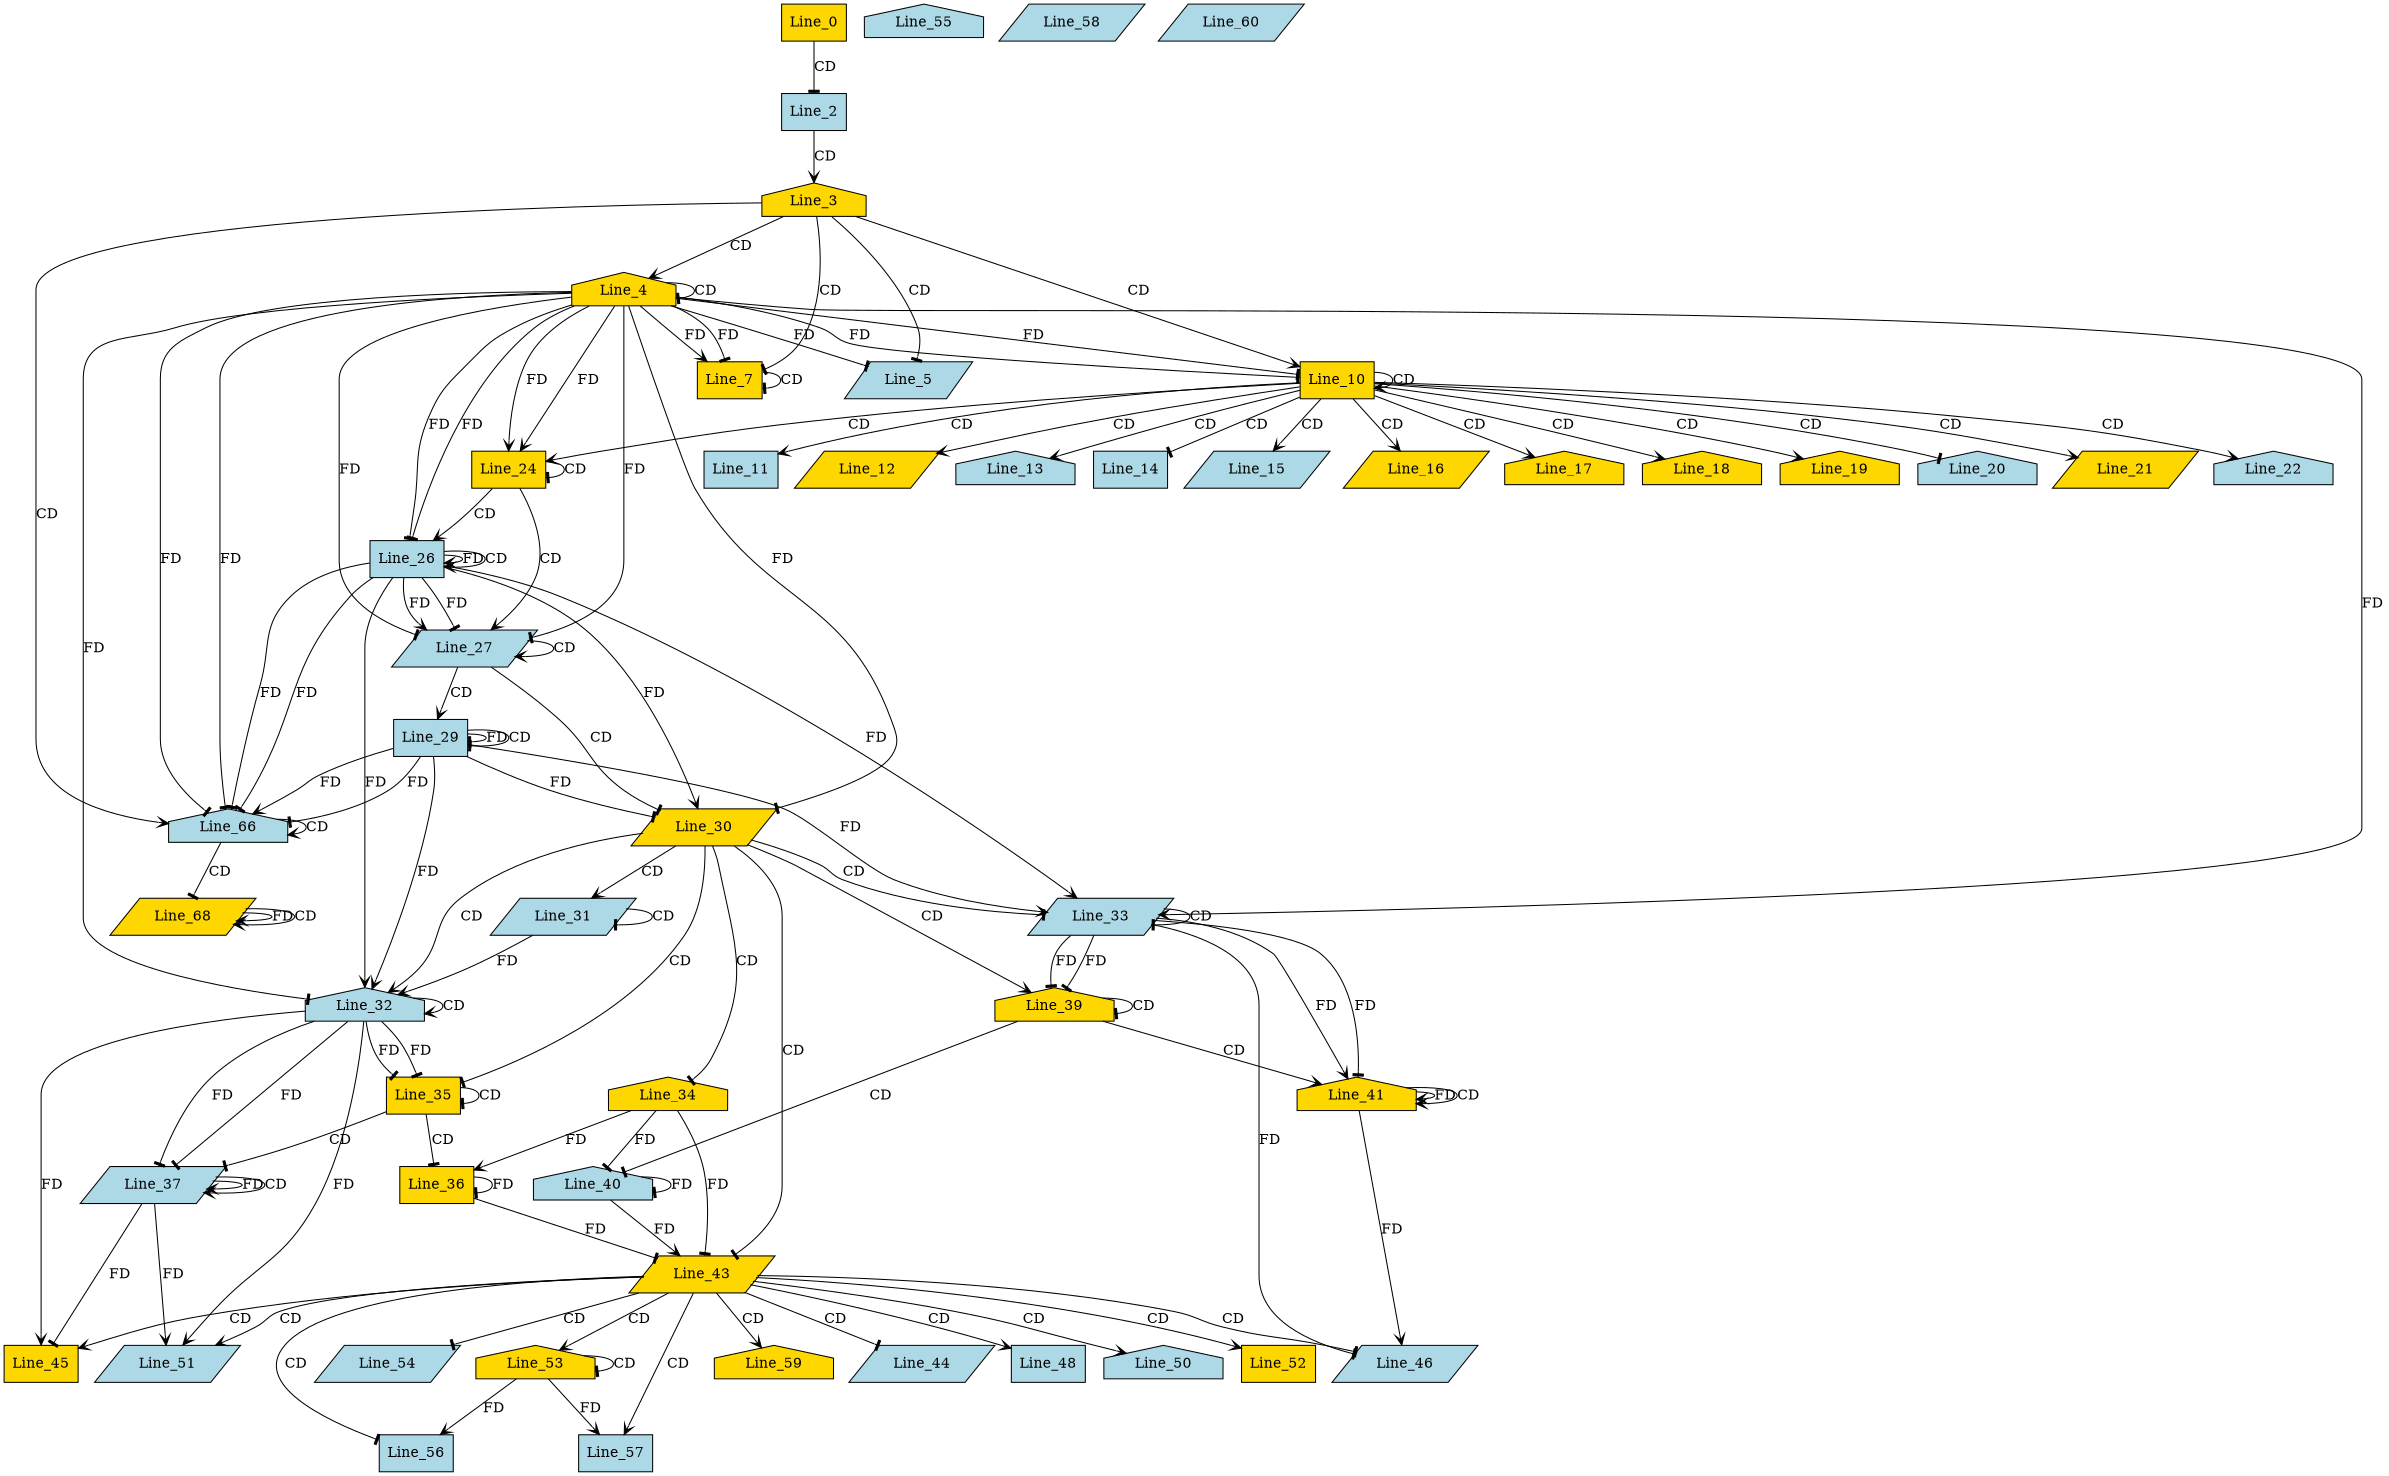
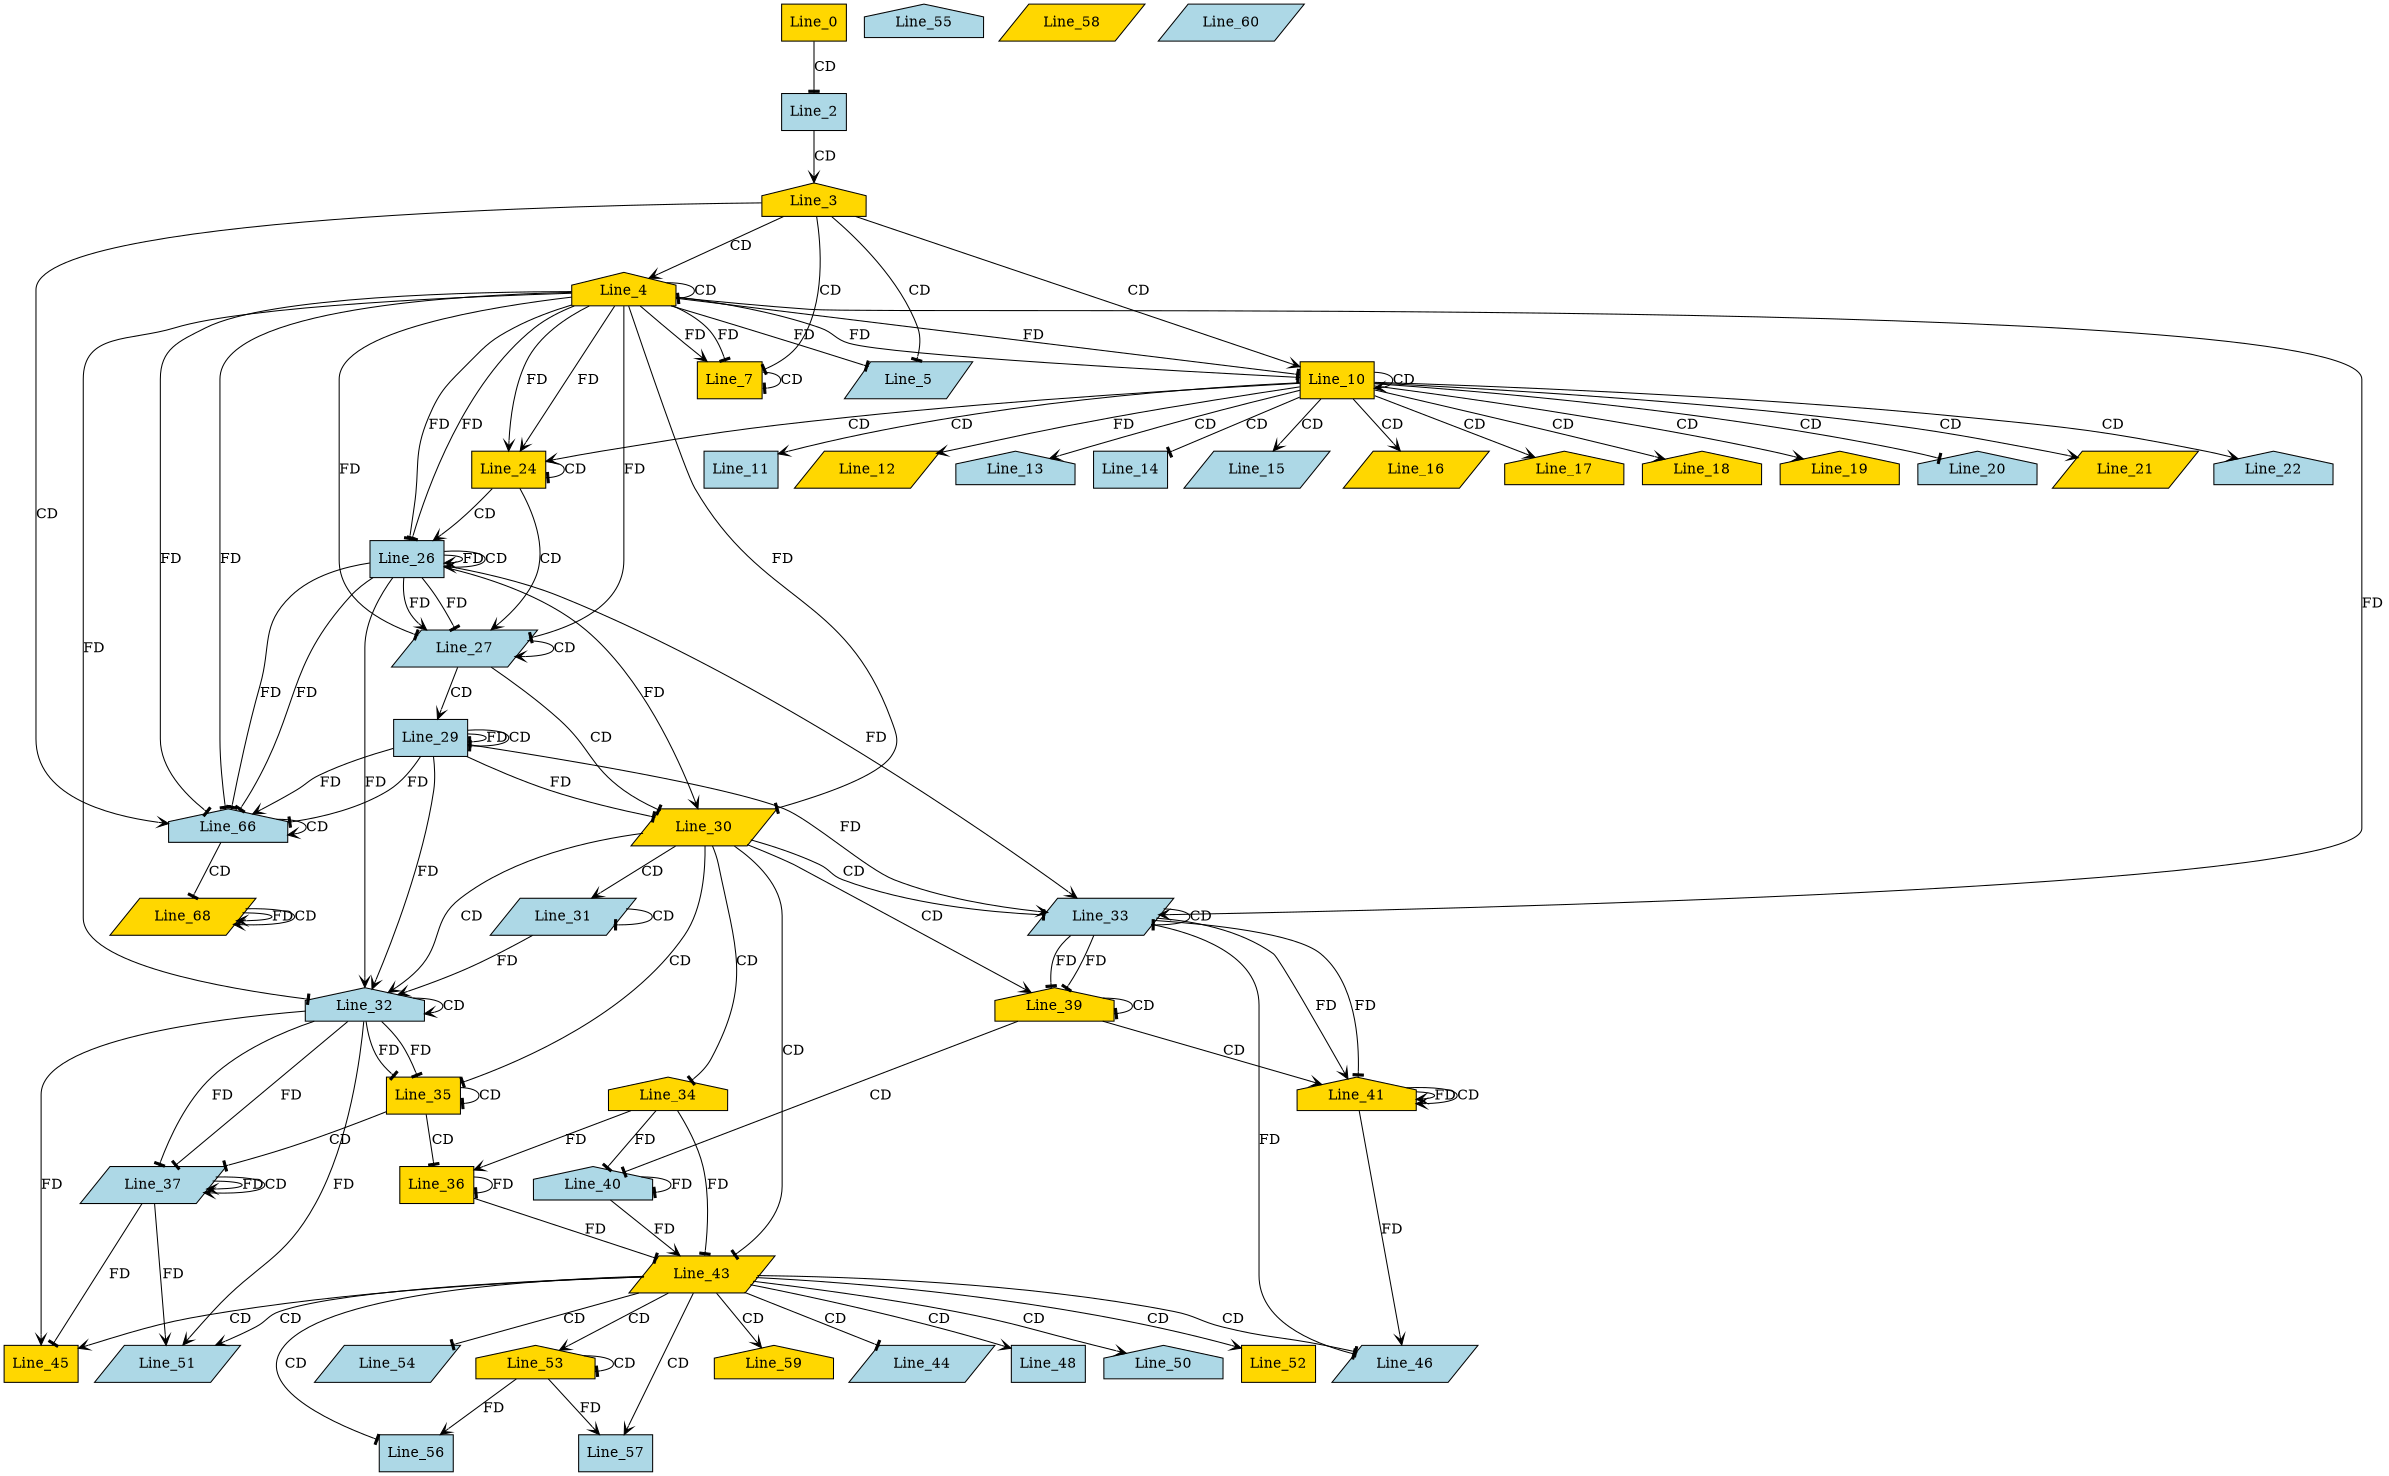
node "Line_58": fillcolor lightblue -> gold
edge "Line_10" -> "Line_12": label "CD" -> "FD"
